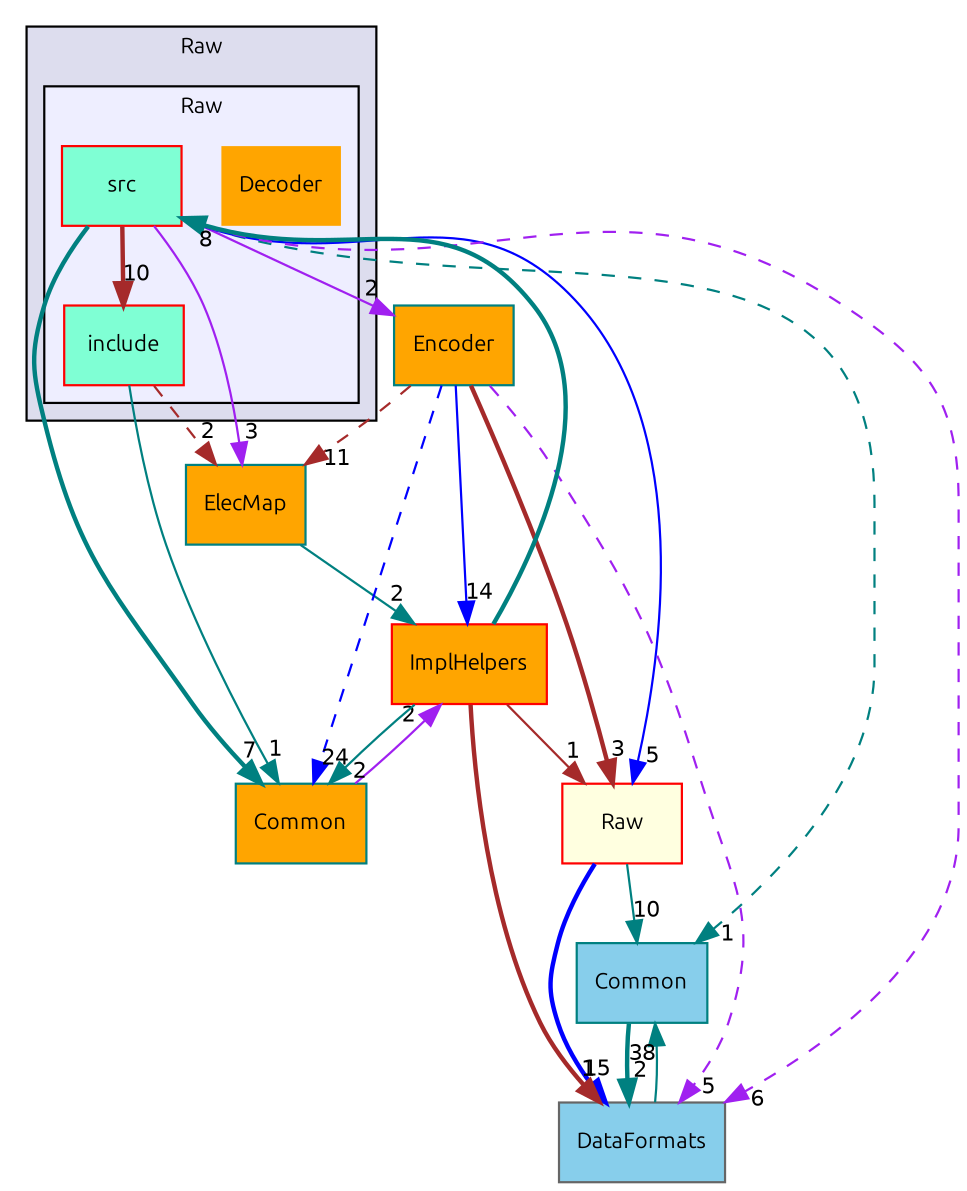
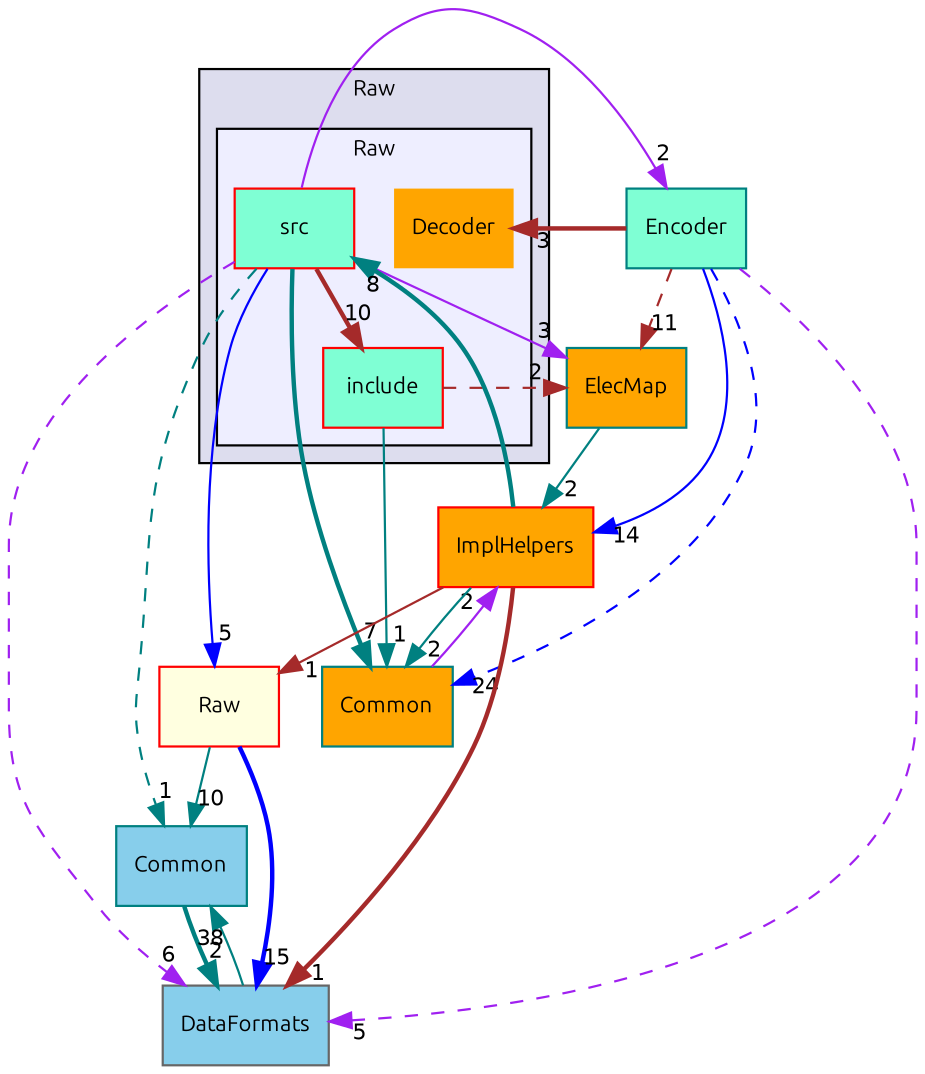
node "Encoder": fillcolor orange -> aquamarine
edge "Encoder" -> "Raw": now "Encoder" -> "Decoder"
